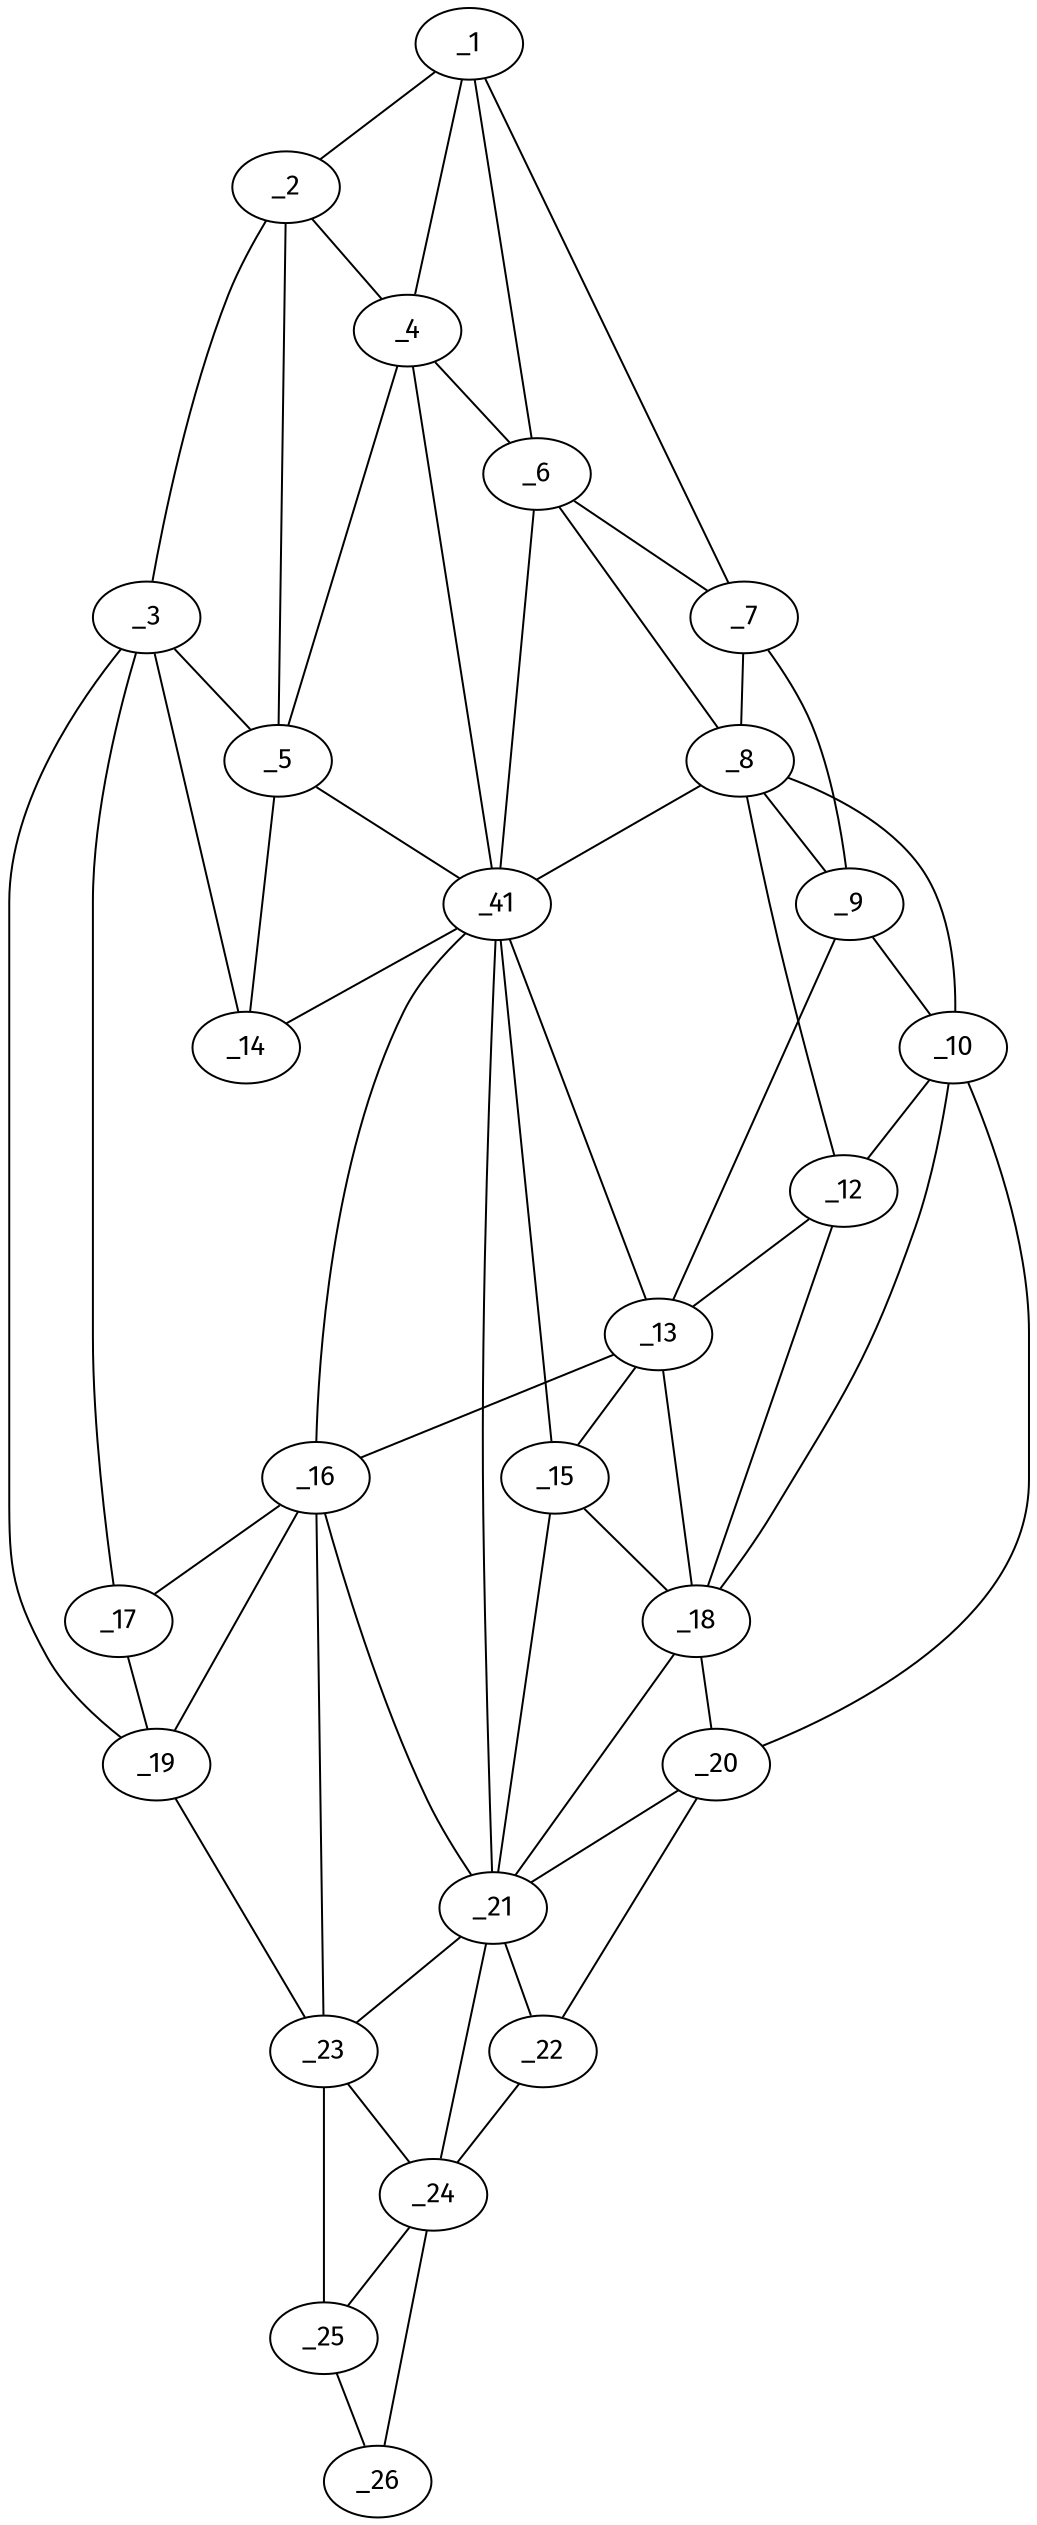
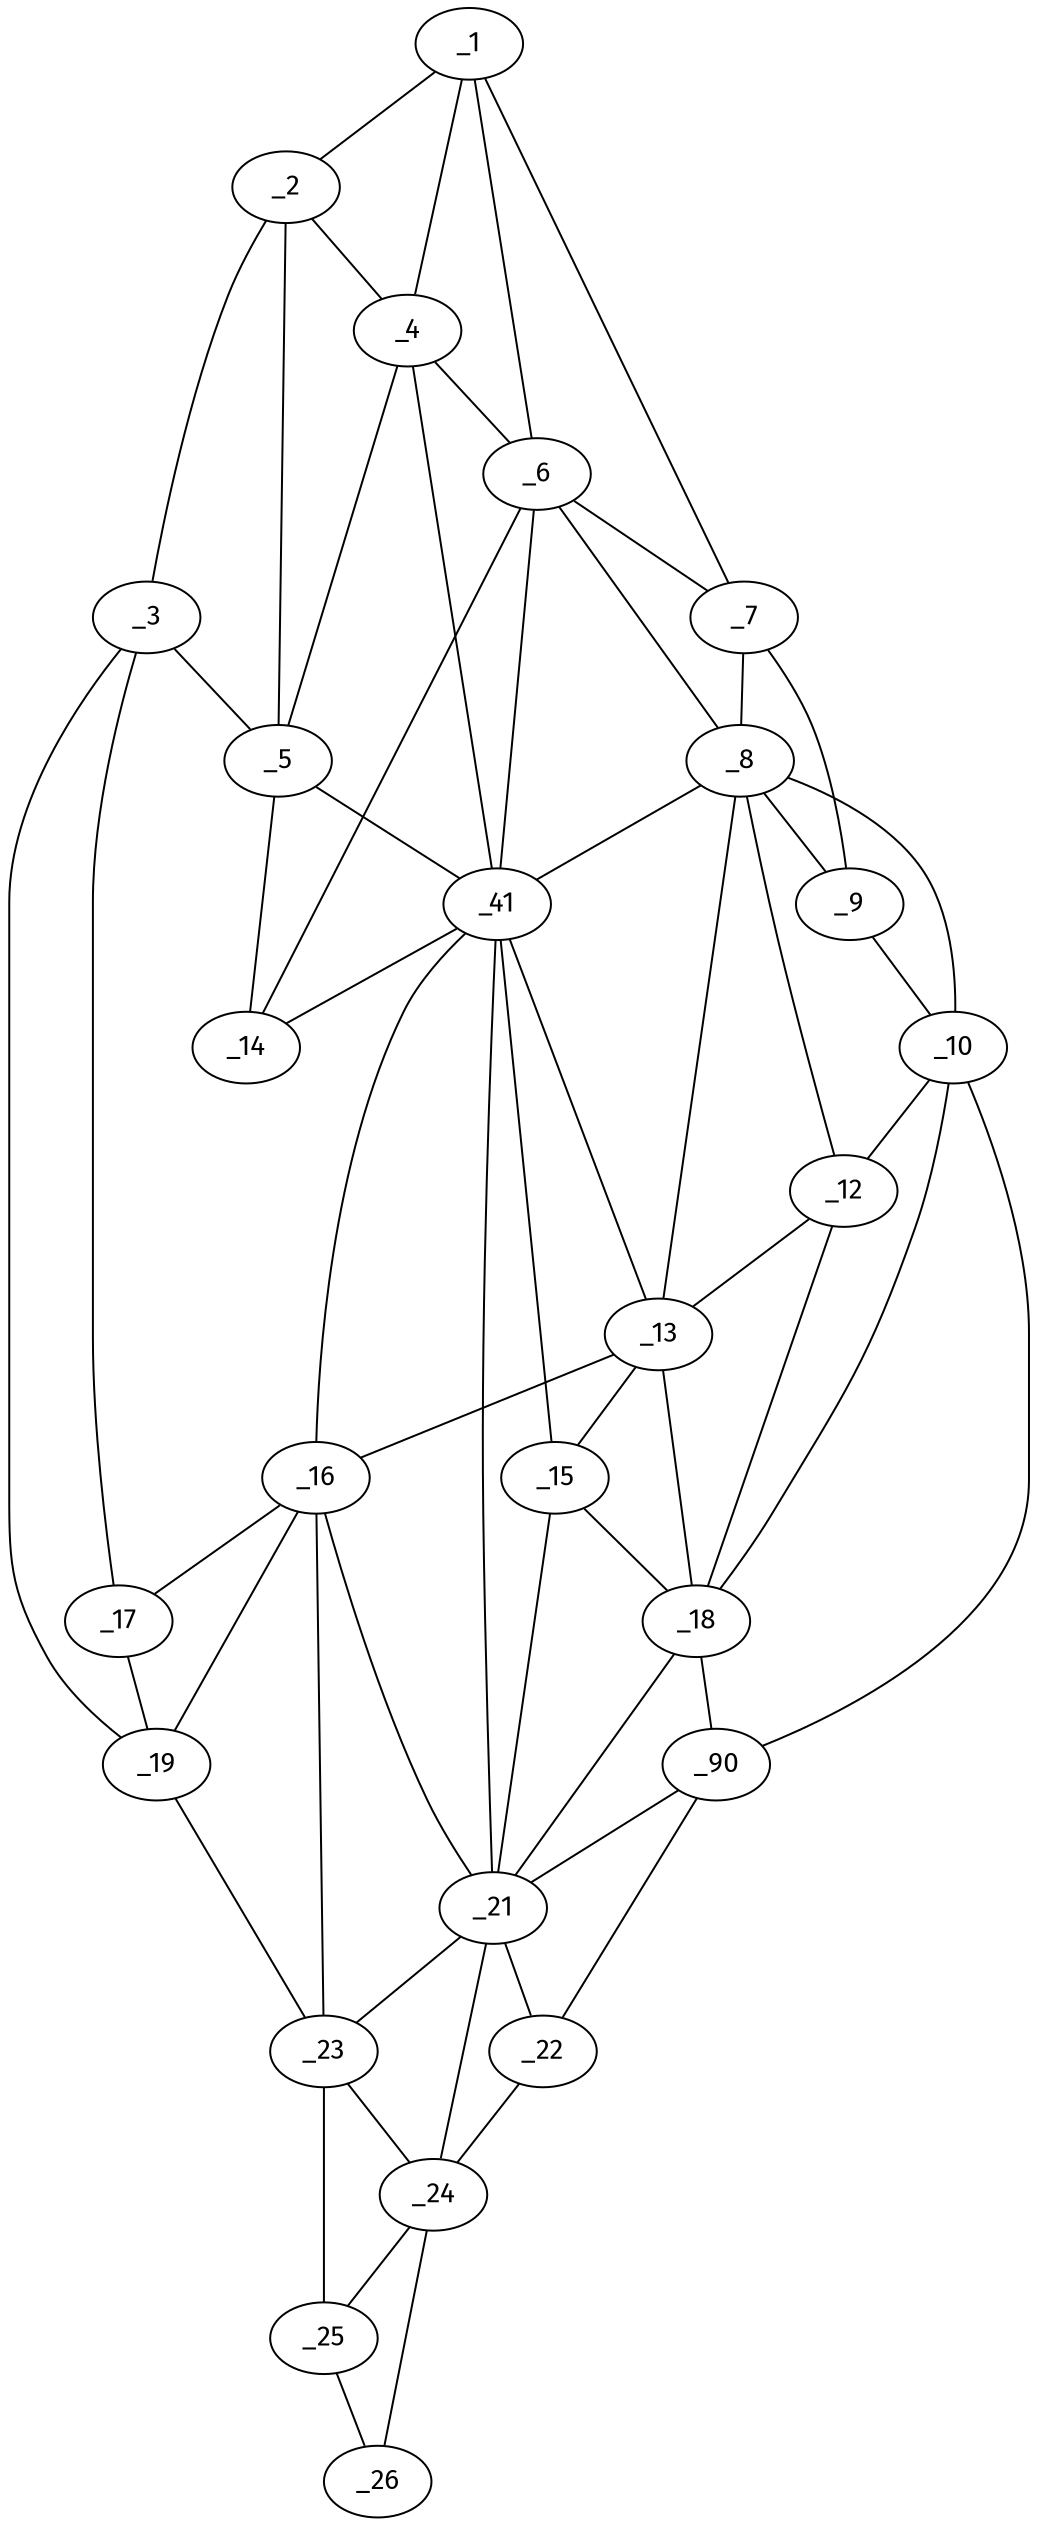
edge "_3" -- "_14": now "_6" -- "_14"
edge "_9" -- "_13": now "_8" -- "_13"
node "_20": label "_20" -> "_90"
